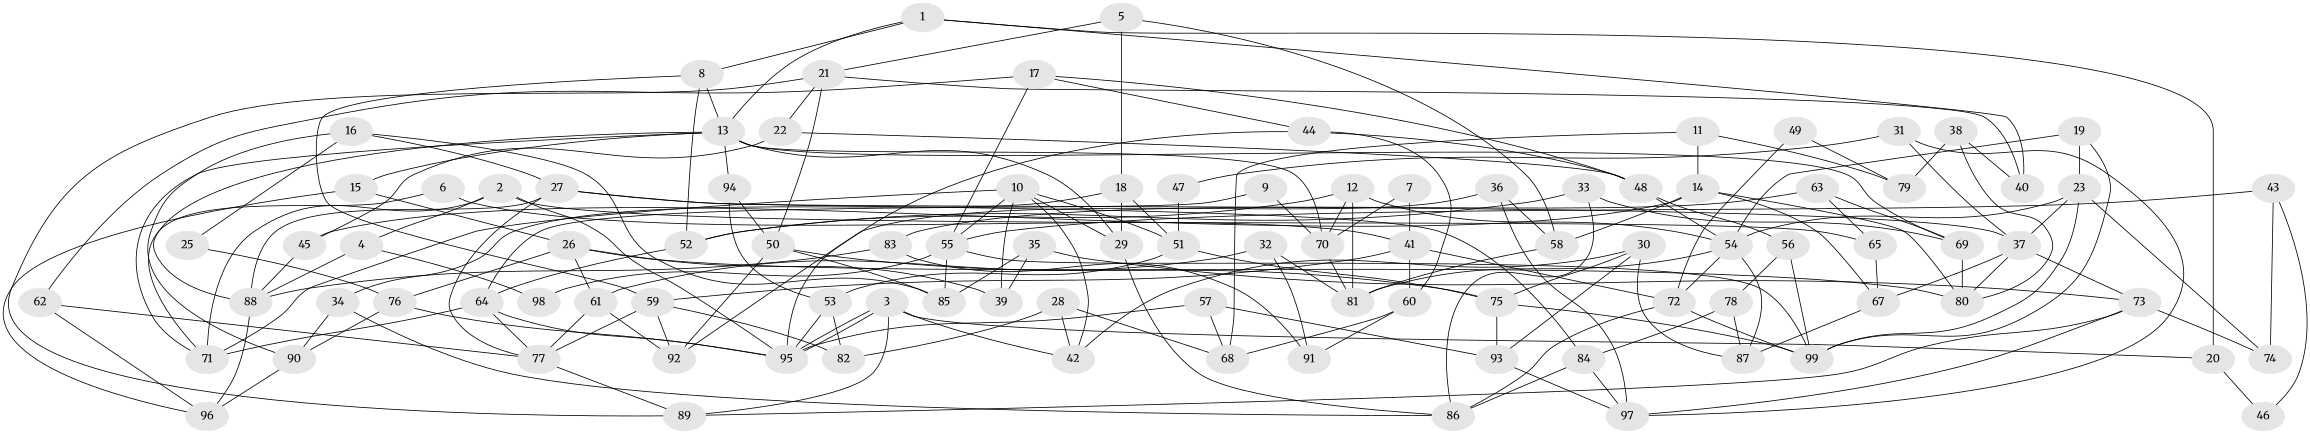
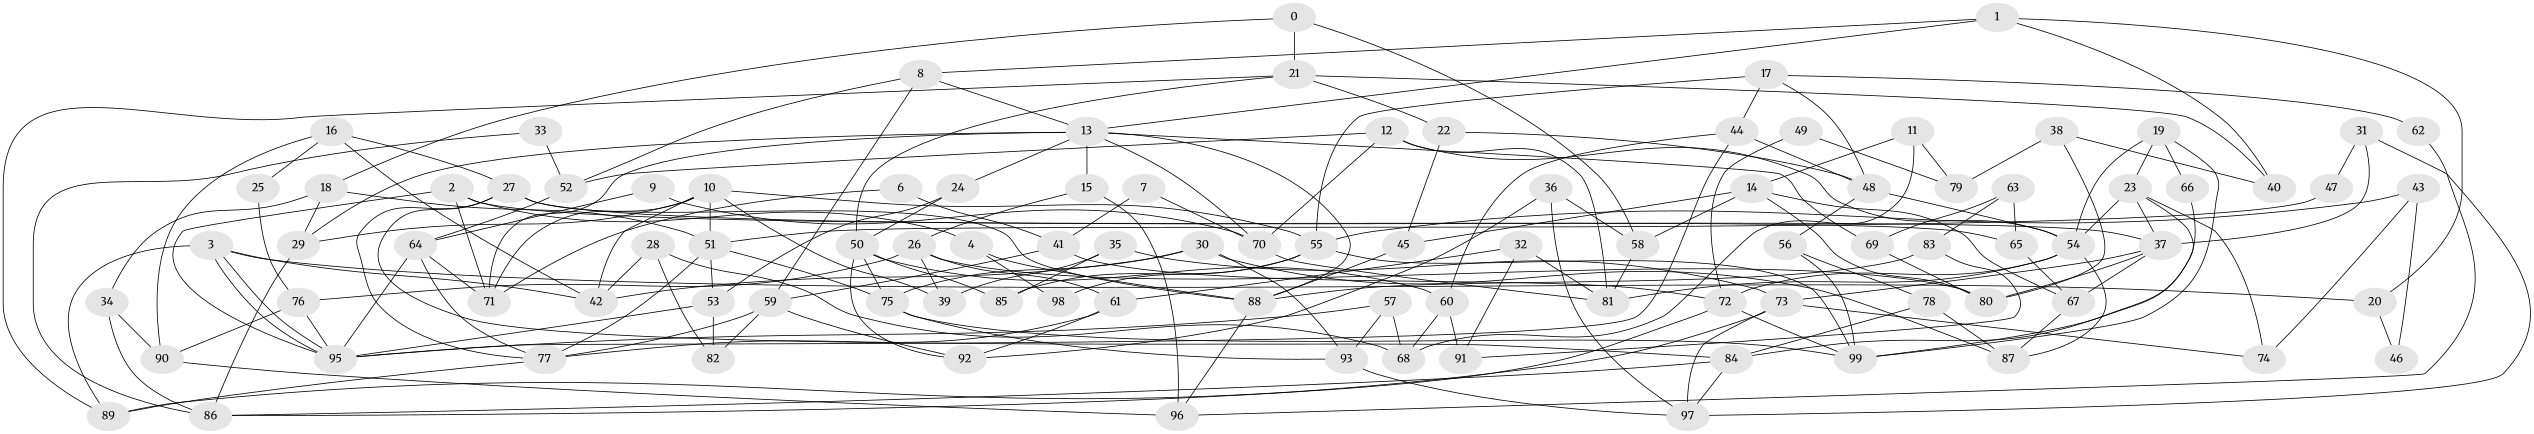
node "5": label "5" -> "0"
node "94": label "94" -> "24"
node "66": added
edge "33" -- "69": removed
edge "16" -- "85": now "16" -- "42"
edge "41" -- "60": now "50" -- "60"
edge "62" -- "77": now "51" -- "77"
